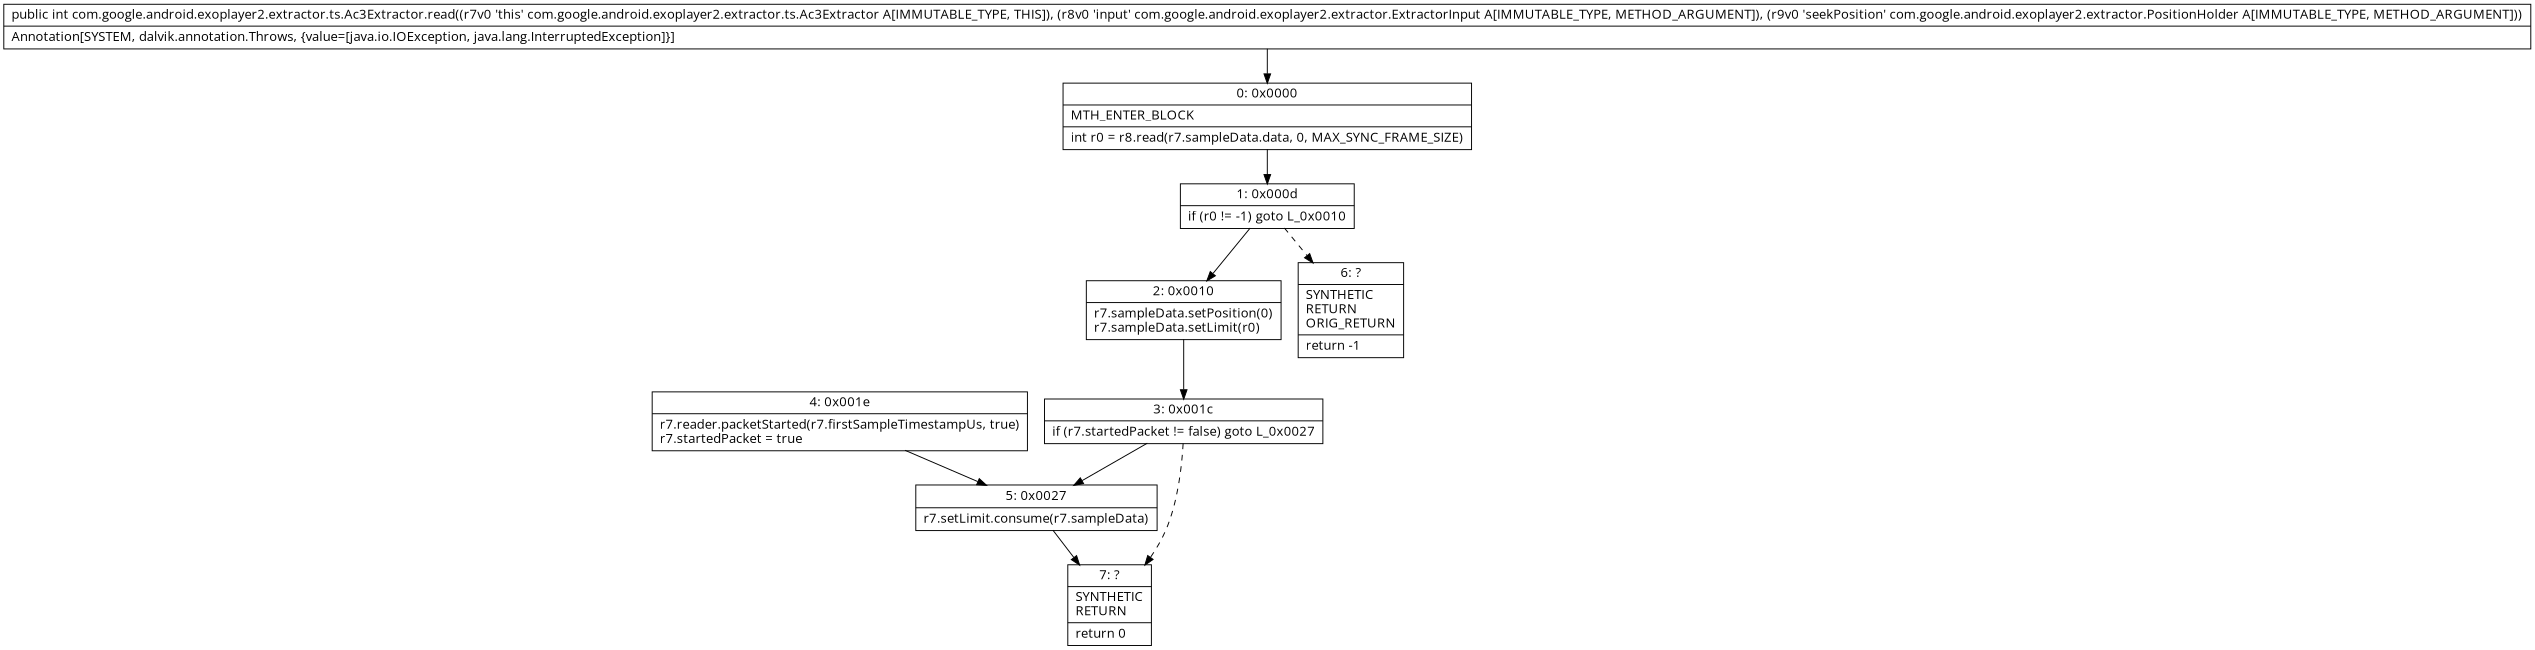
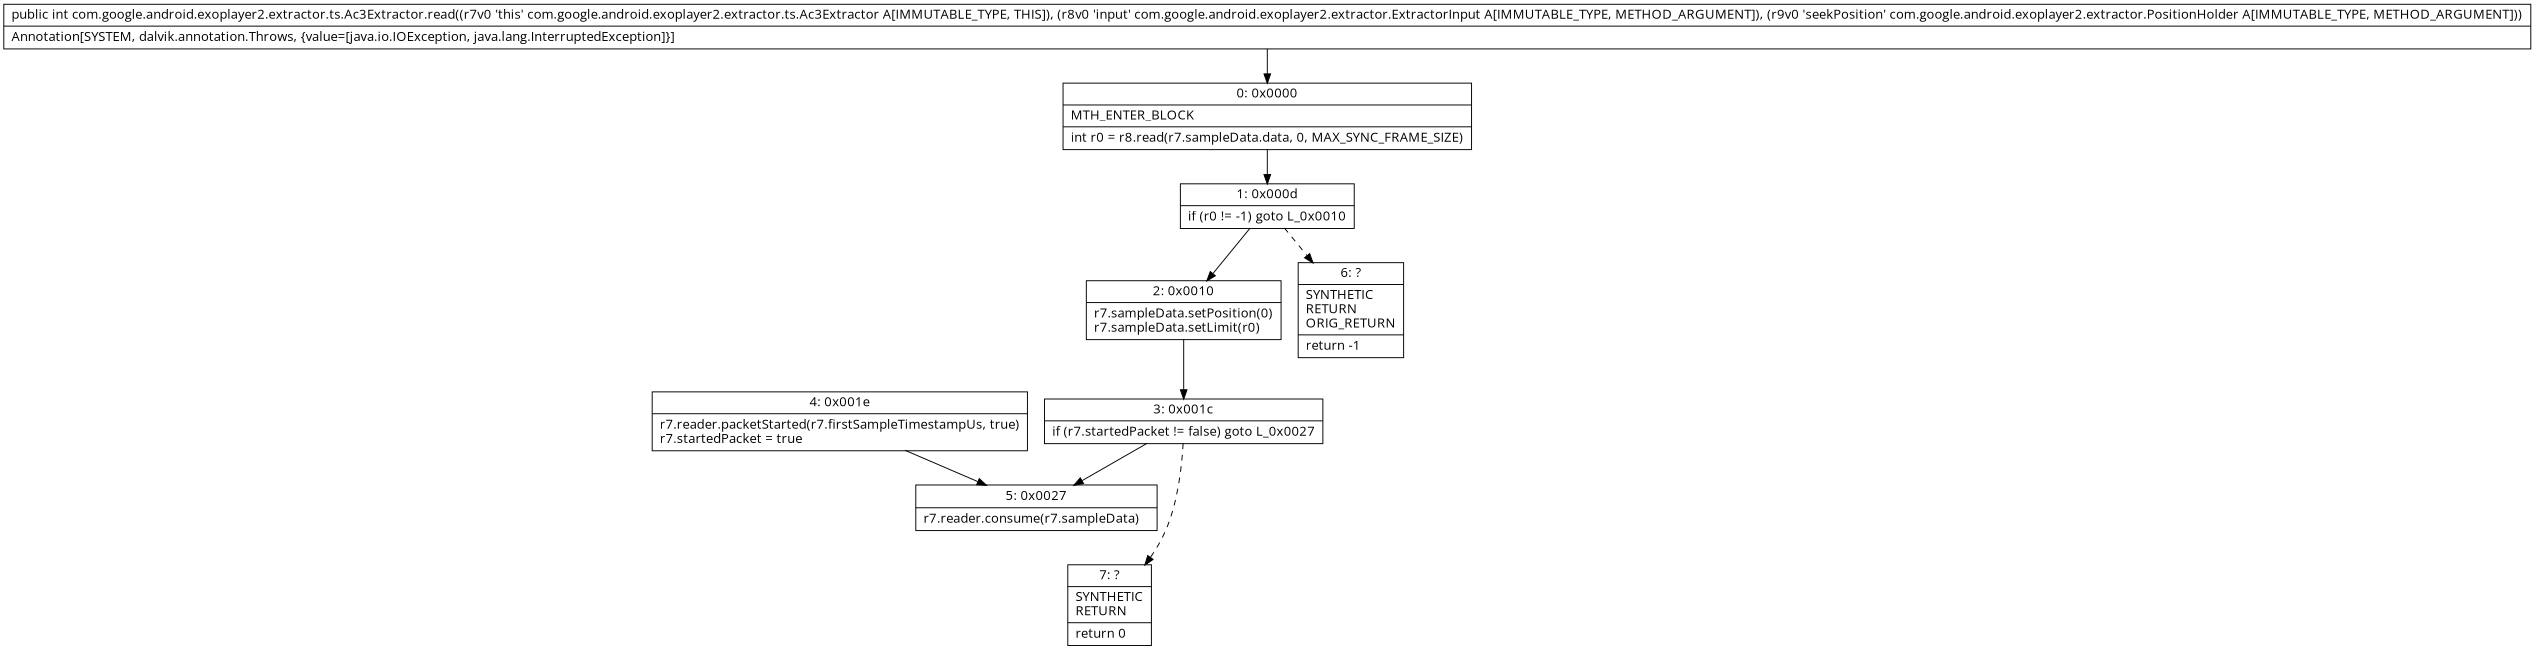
node "5: 0x0027": text "r7.setLimit.consume(r7.sampleData)" -> "r7.reader.consume(r7.sampleData)"
edge "5: 0x0027" -> "7: ?": removed
